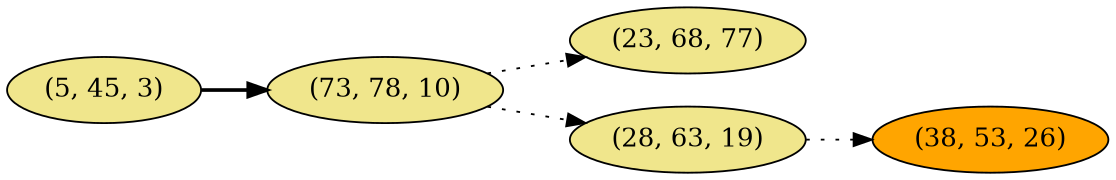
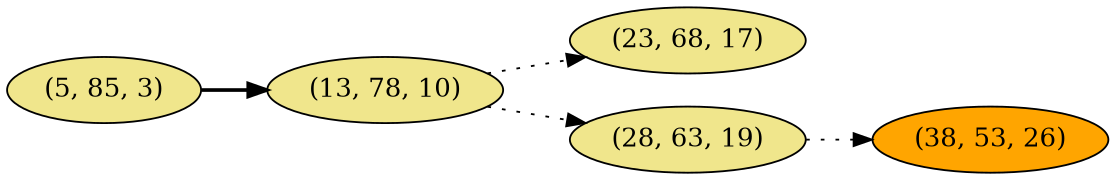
node "(23, 68, 77)": label "(23, 68, 77)" -> "(23, 68, 17)"
node "(5, 45, 3)": label "(5, 45, 3)" -> "(5, 85, 3)"
node "(73, 78, 10)": label "(73, 78, 10)" -> "(13, 78, 10)"
